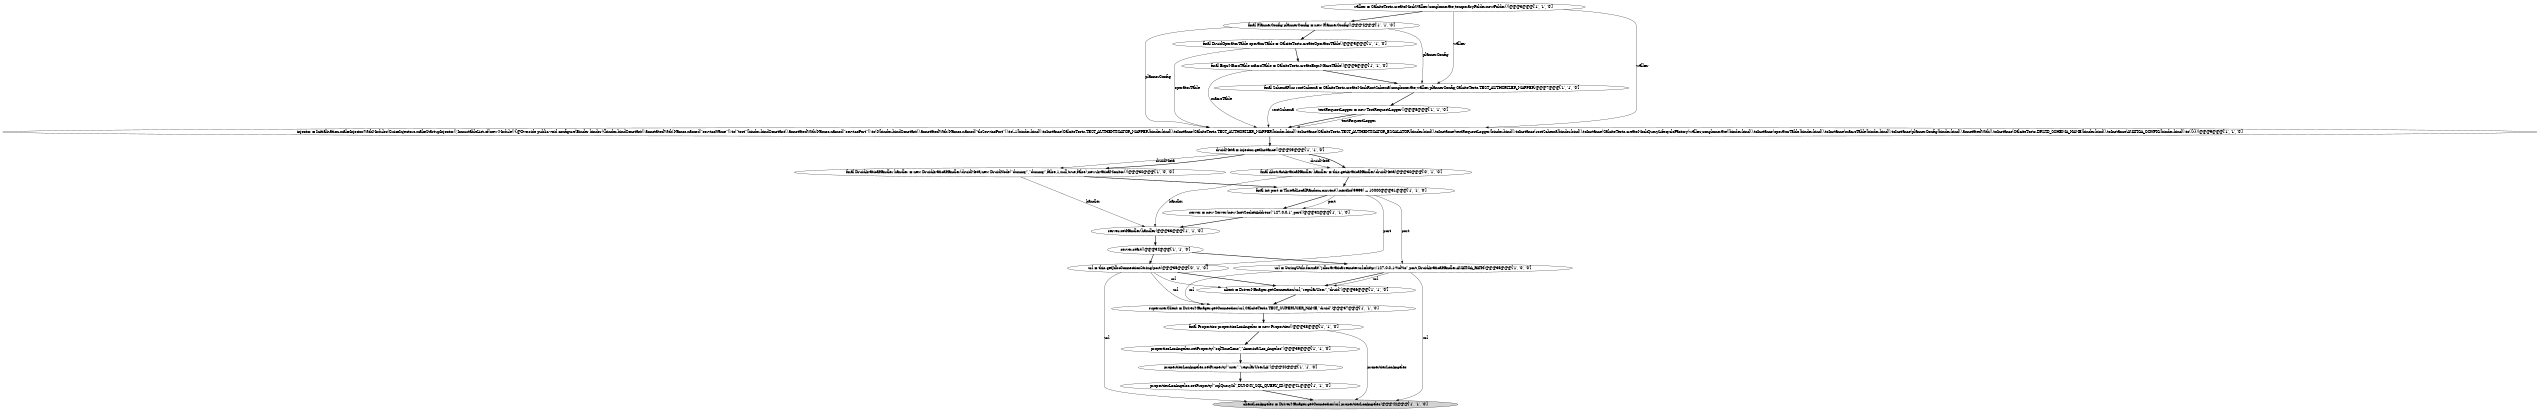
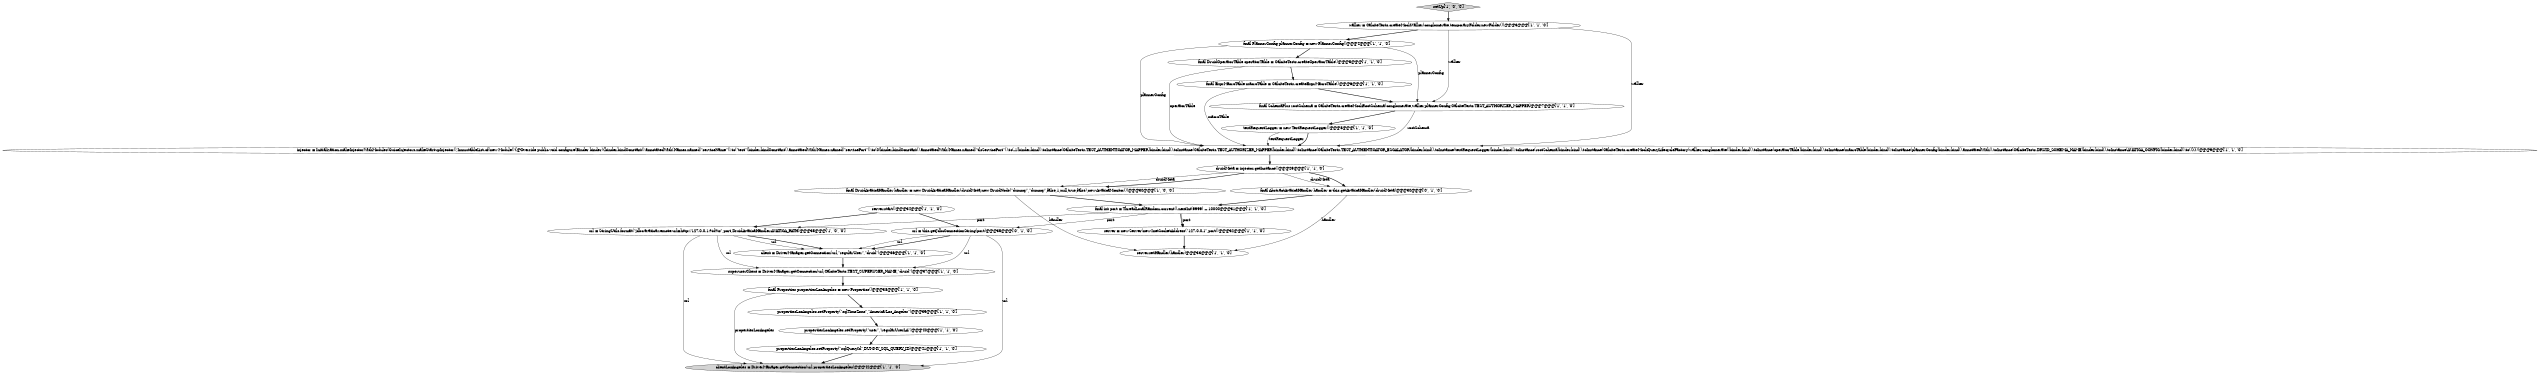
node "setUp['1', '0', '0']": added
edge "server.setHandler(handler)@@@33@@@['1', '1', '0']" -> "server.start()@@@34@@@['1', '1', '0']": removed
